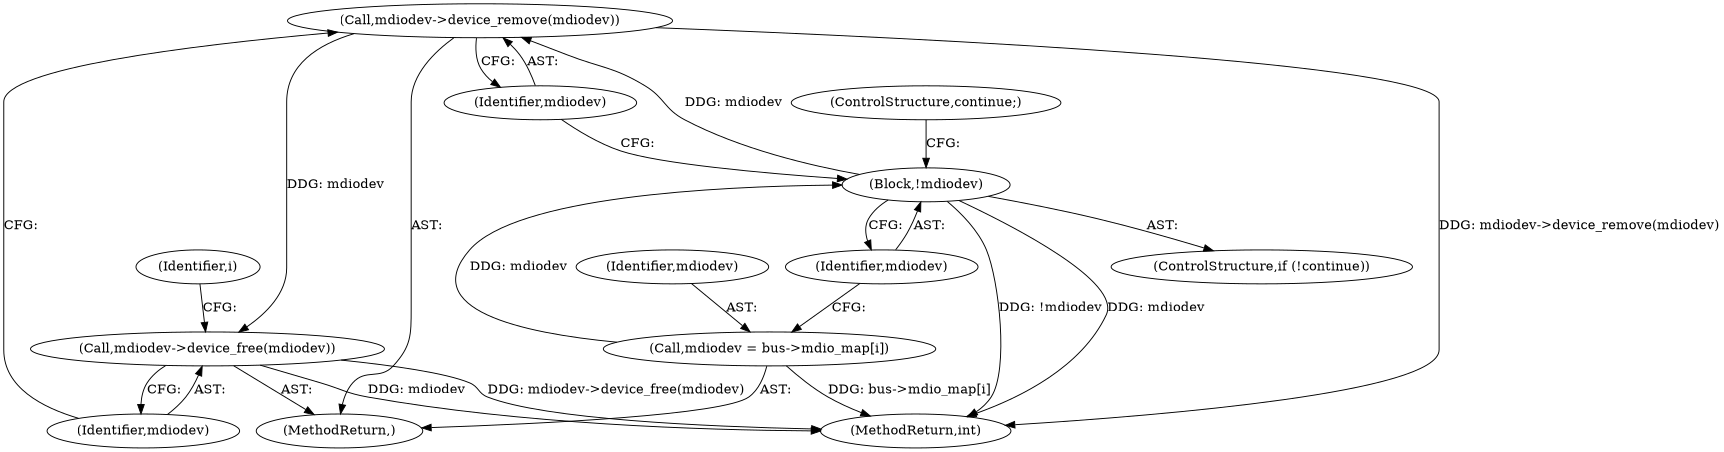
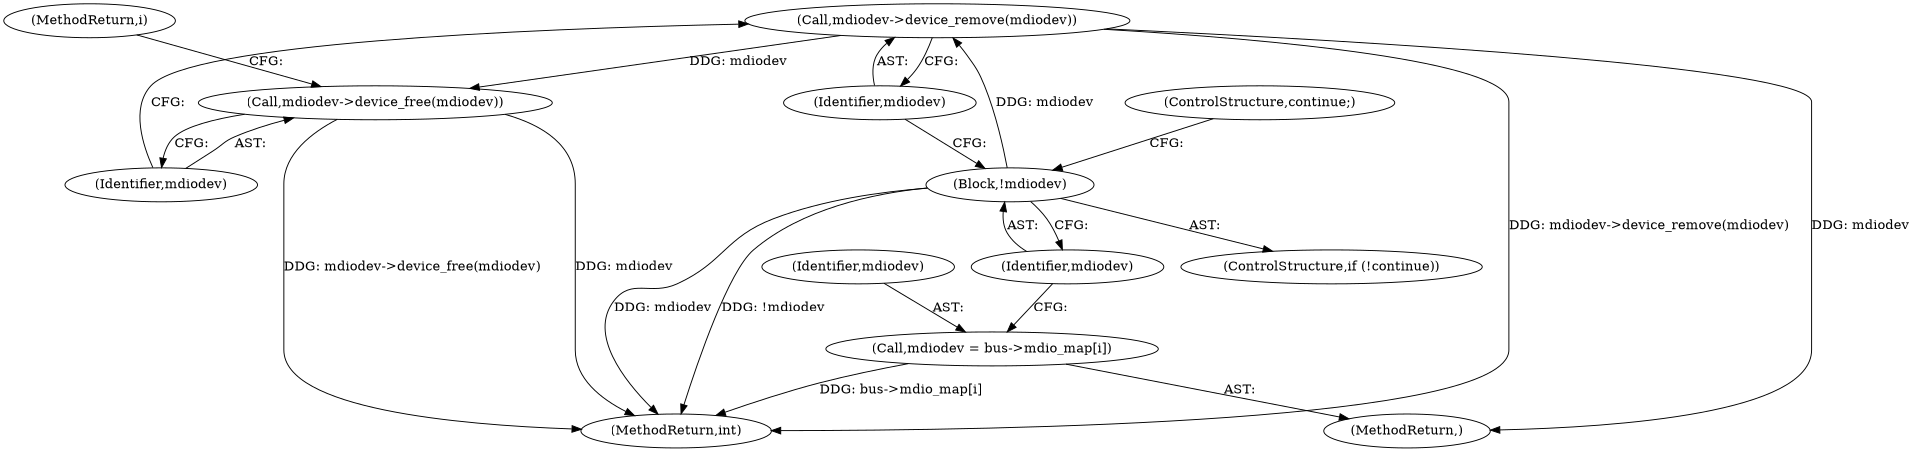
edge "(Call,mdiodev = bus->mdio_map[i])" -> "(Block,!mdiodev)": removed, label "DDG: mdiodev"
edge "(Call,mdiodev->device_remove(mdiodev))" -> "(MethodReturn,)": label "AST: " -> "DDG: mdiodev"
node "(Identifier,i)": label "(Identifier,i)" -> "(MethodReturn,i)"
edge "(Call,mdiodev->device_free(mdiodev))" -> "(MethodReturn,)": removed, label "AST:"
